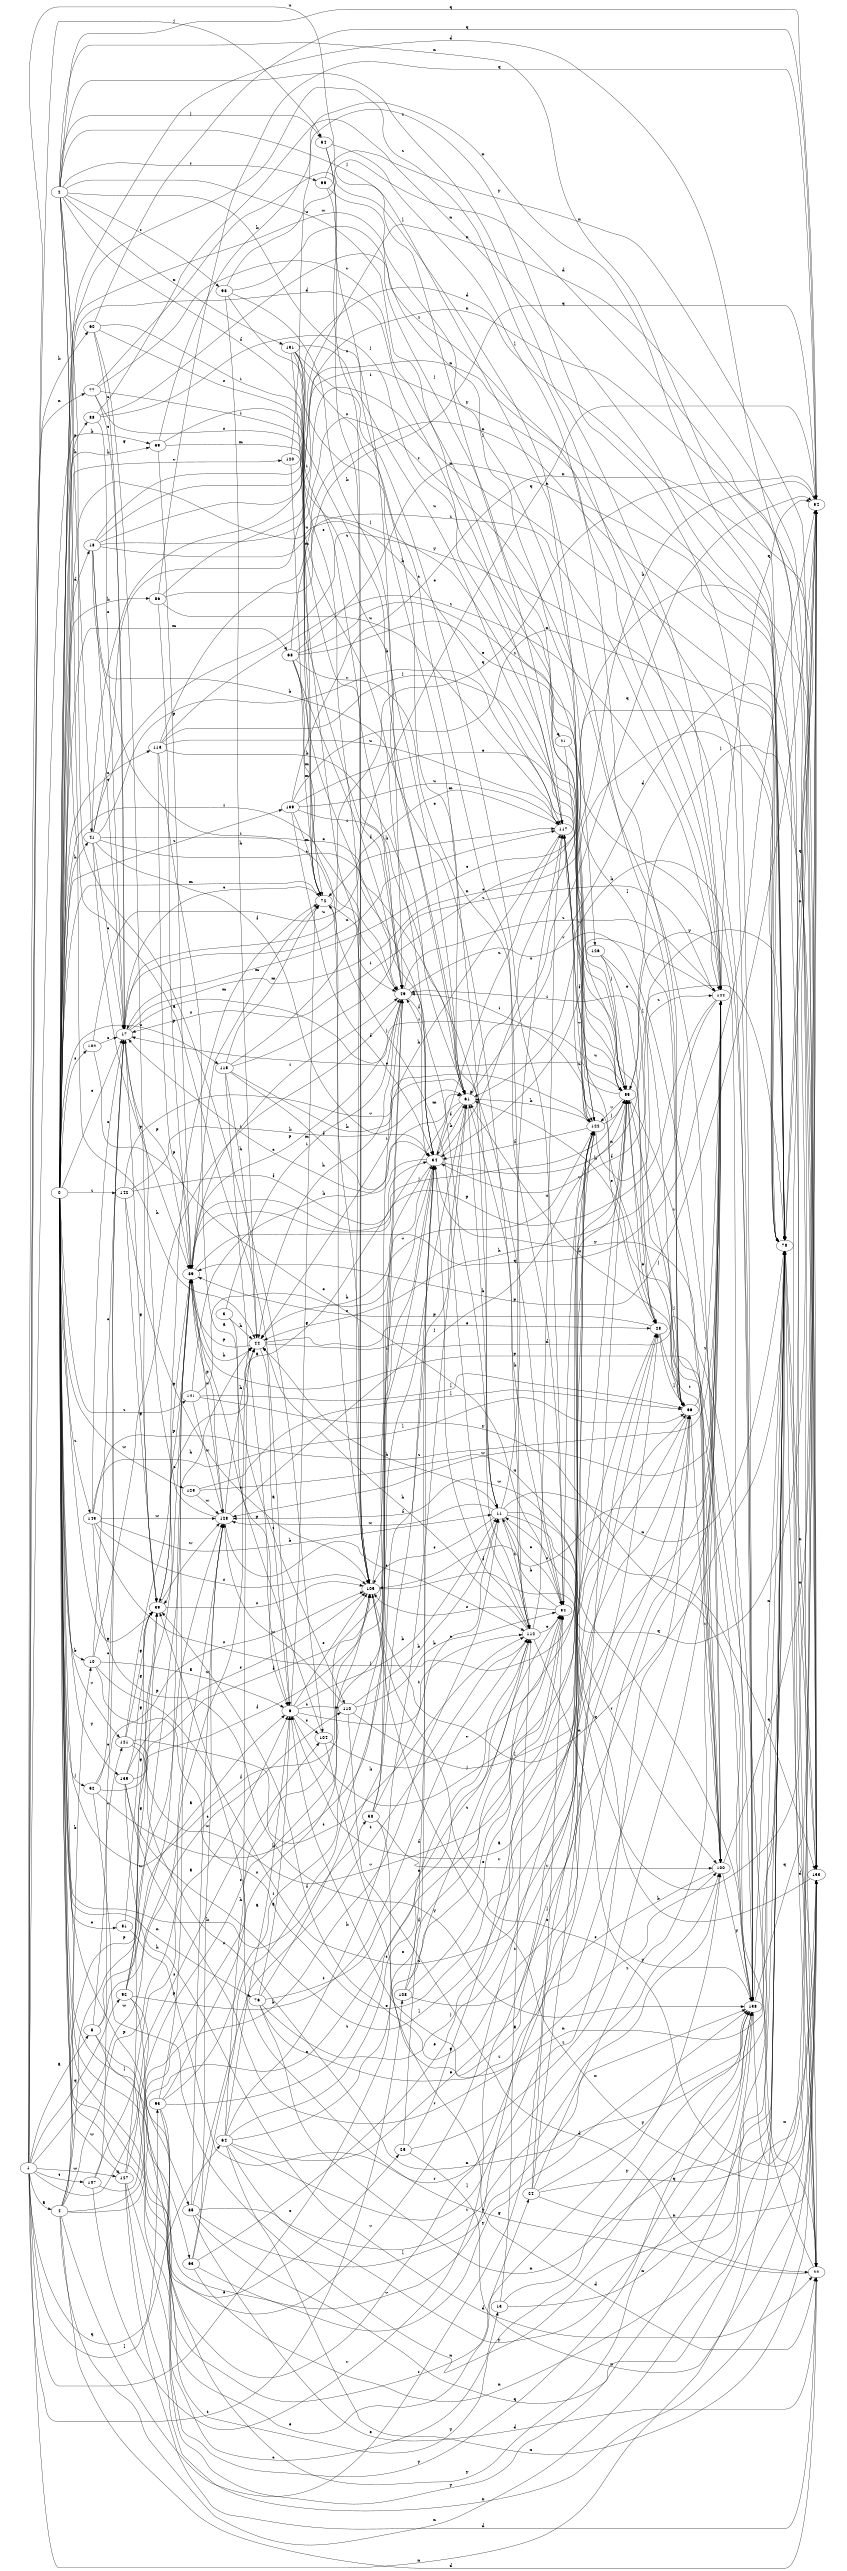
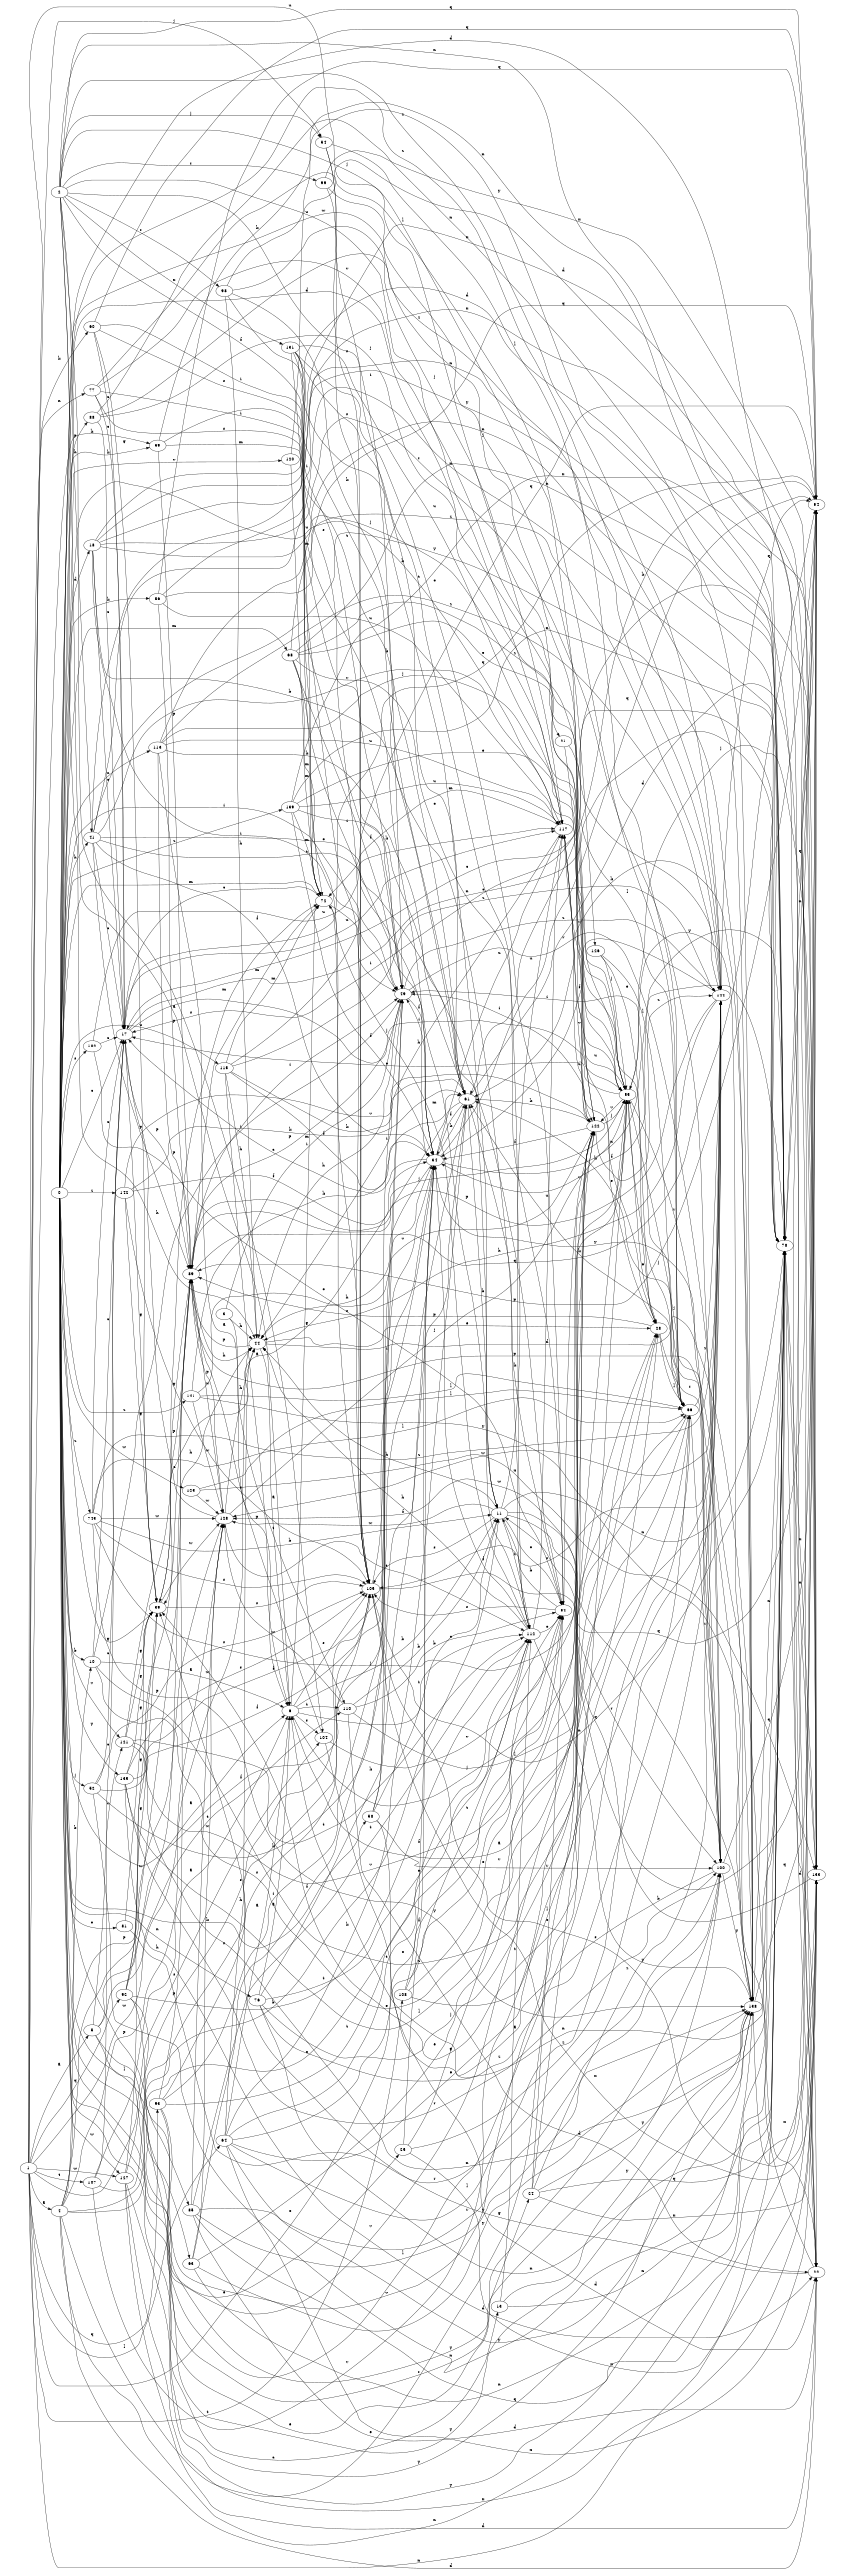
node "143": label "143" -> "743"
edge "93" -> "138": now "93" -> "100"
